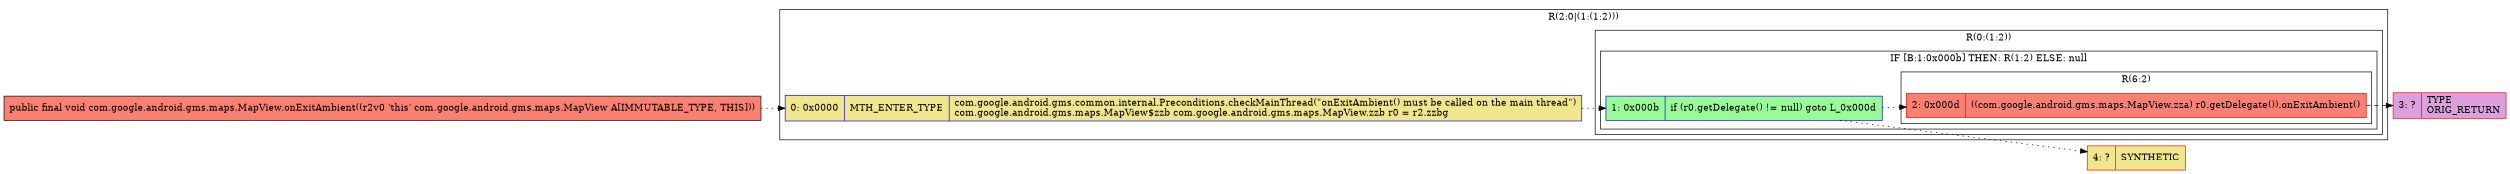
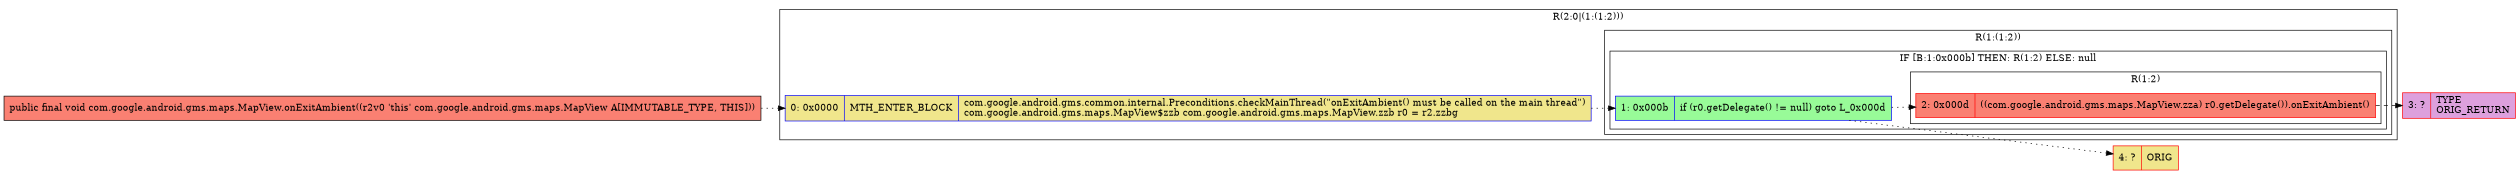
cluster "R(0:(1:2))": label "R(0:(1:2))" -> "R(1:(1:2))"
cluster "R(6:2)": label "R(6:2)" -> "R(1:2)"
node "0: 0x0000": text "MTH_ENTER_TYPE" -> "MTH_ENTER_BLOCK"
node "4: ?": text "SYNTHETIC" -> "ORIG"
